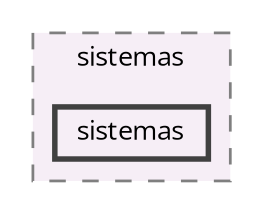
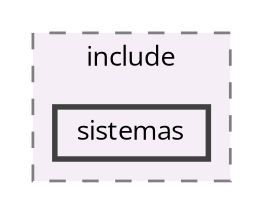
cluster "sistemas": label "sistemas" -> "include"
